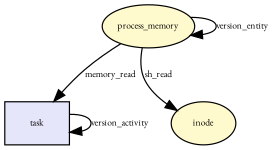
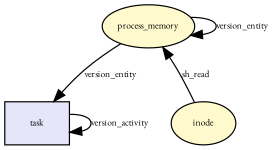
edge "process_memory" -> "task": label "memory_read" -> "version_entity"
edge "process_memory" -> "inode": reversed
